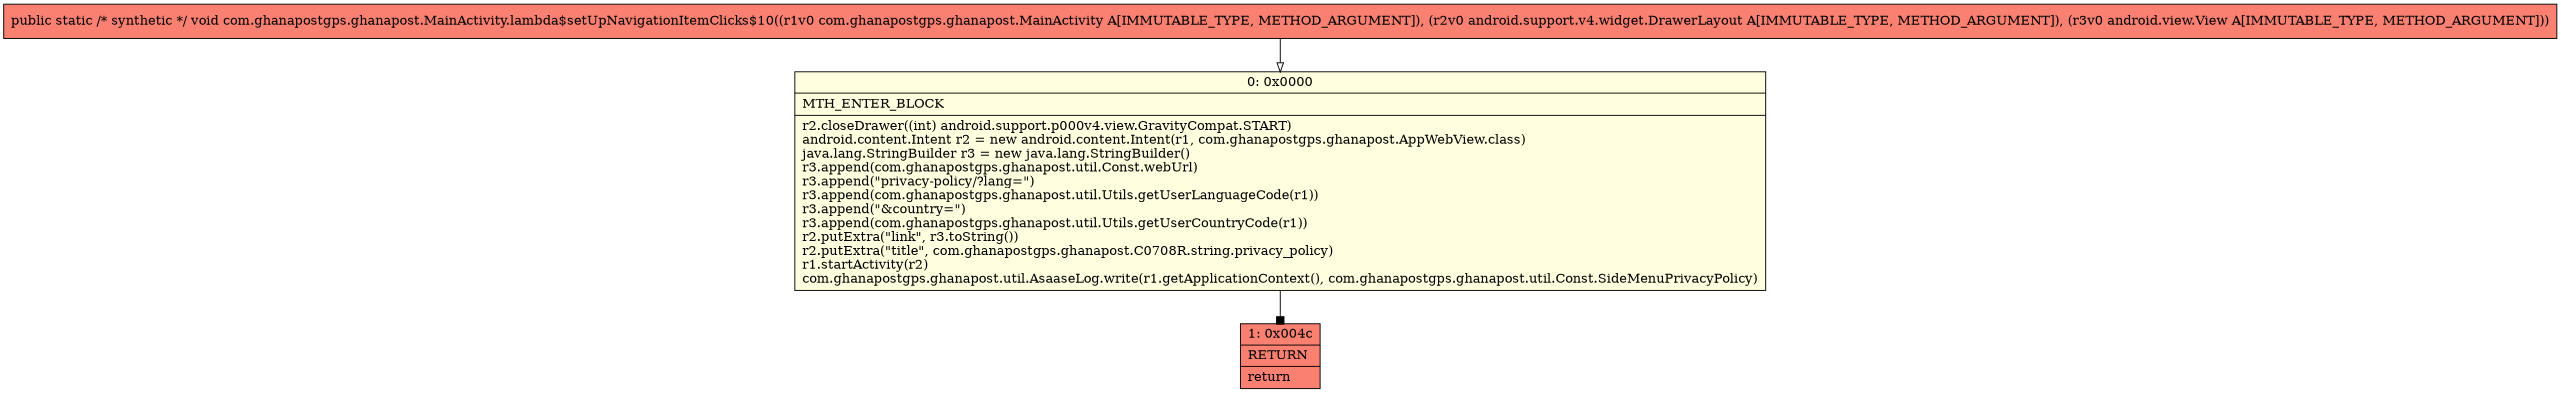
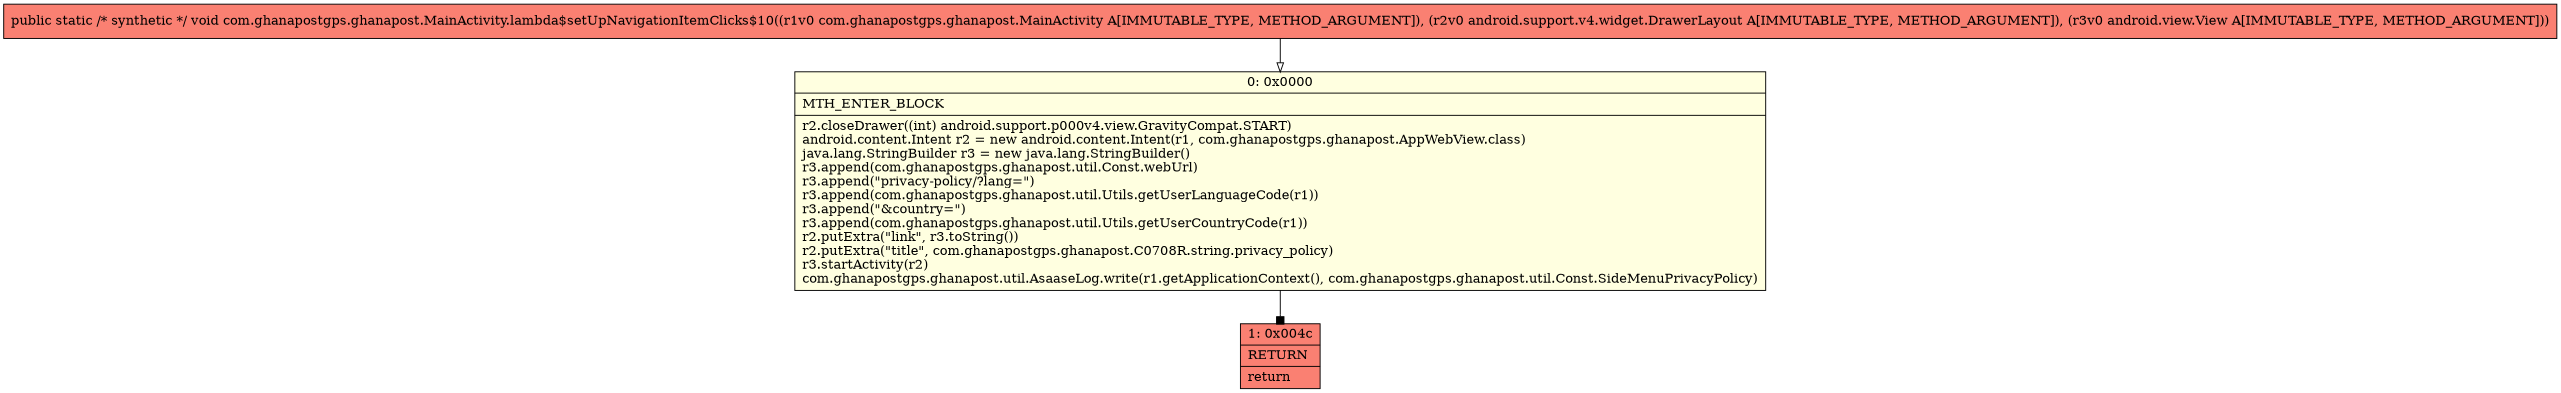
node "0: 0x0000": text "r1.startActivity(r2)" -> "r3.startActivity(r2)"
